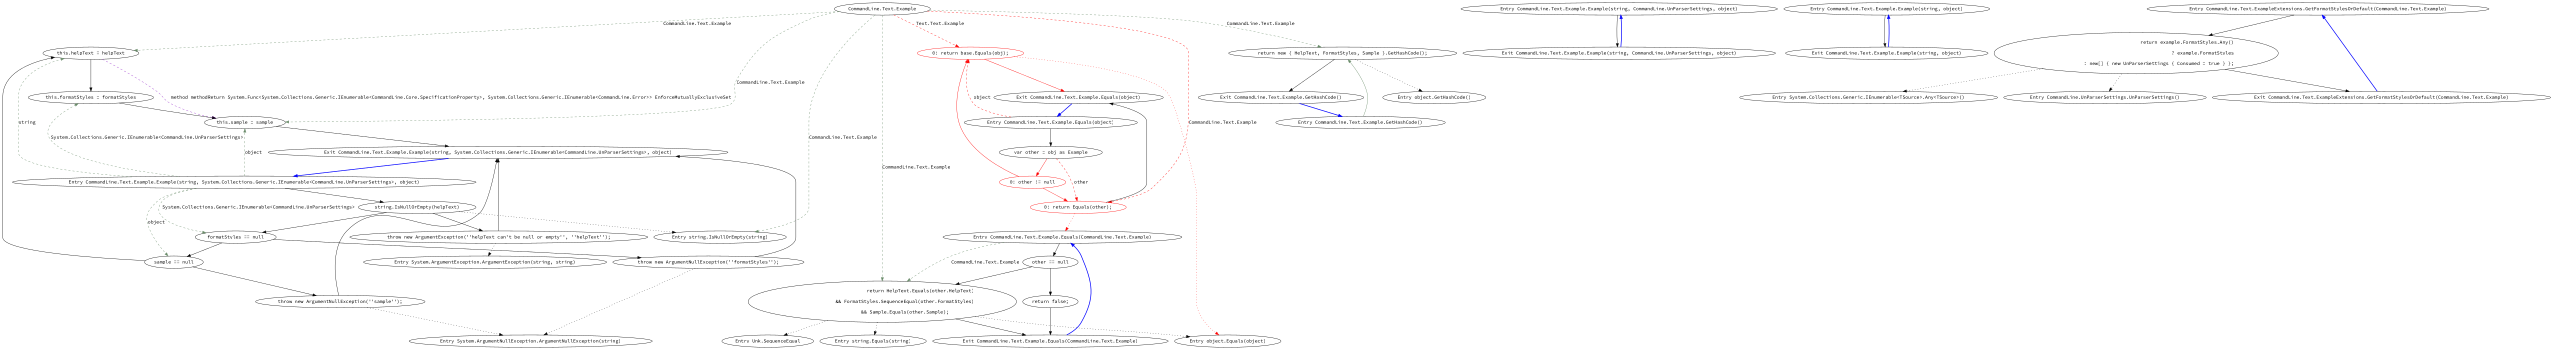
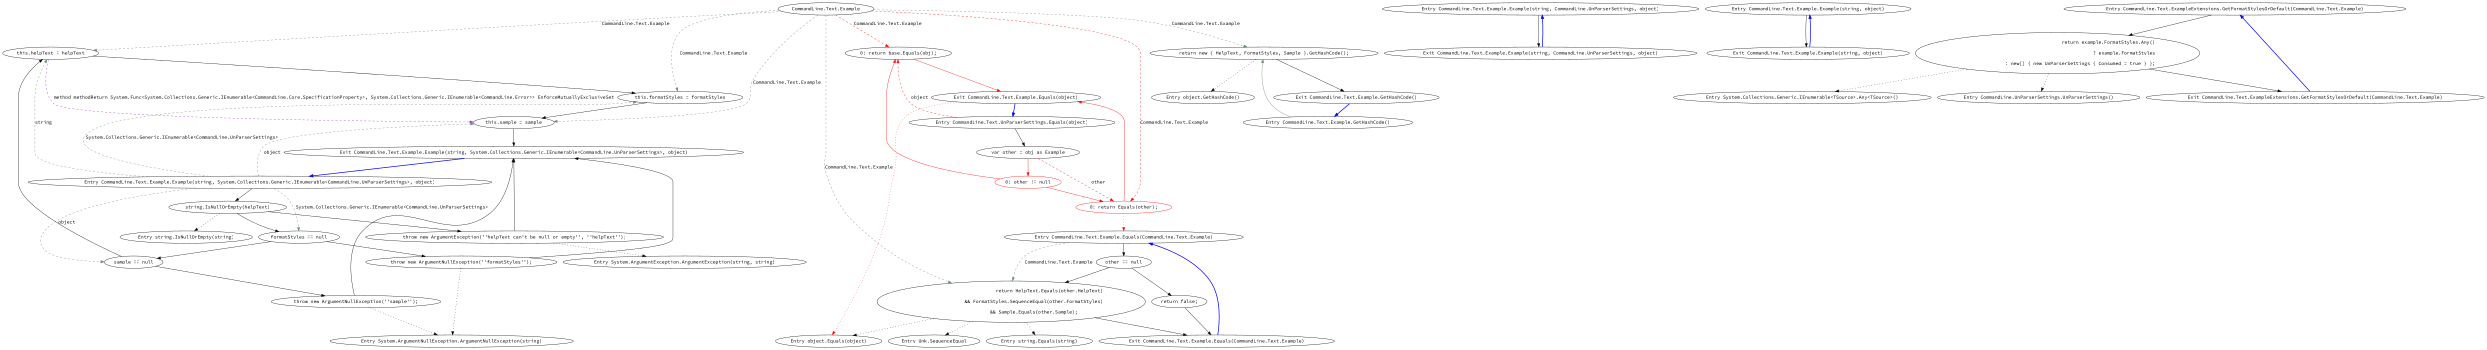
edge "CommandLine.Text.Example" -> "0: return base.Equals(obj);": label "Text.Text.Example" -> "CommandLine.Text.Example"
node "0: return base.Equals(obj);": color red -> black
node "Entry CommandLine.Text.Example.Equals(object)": label "Entry CommandLine.Text.Example.Equals(object)" -> "Entry CommandLine.Text.UnParserSettings.Equals(object)"
edge "CommandLine.Text.Example" -> "Entry string.IsNullOrEmpty(string)": now "CommandLine.Text.Example" -> "this.formatStyles = formatStyles"
edge "0: return base.Equals(obj);" -> "Entry object.Equals(object)": now "Exit CommandLine.Text.Example.Equals(object)" -> "Entry object.Equals(object)"
edge "0: return Equals(other);" -> "Exit CommandLine.Text.Example.Equals(object)": color black -> red
